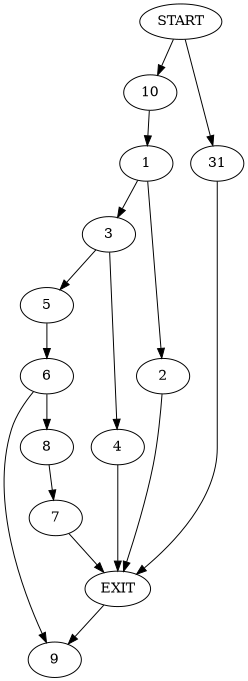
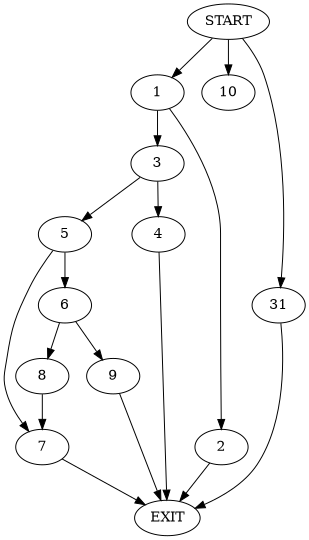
edge "10" -> "1": now "START" -> "1"
edge "5" -> "7": added
edge "EXIT" -> "9": reversed
